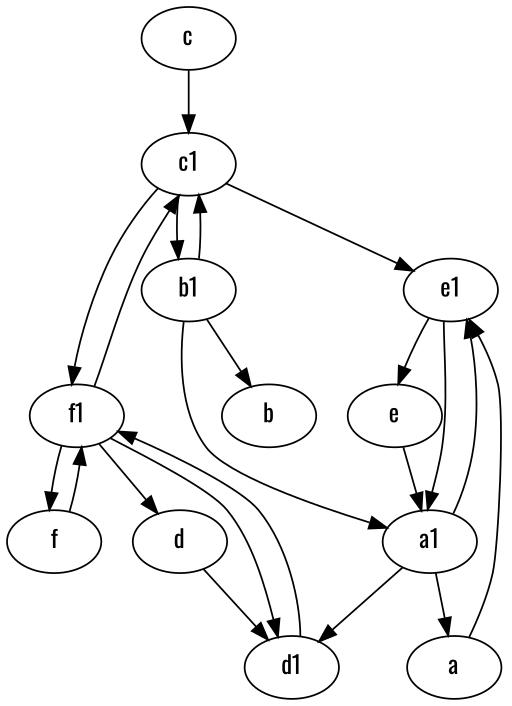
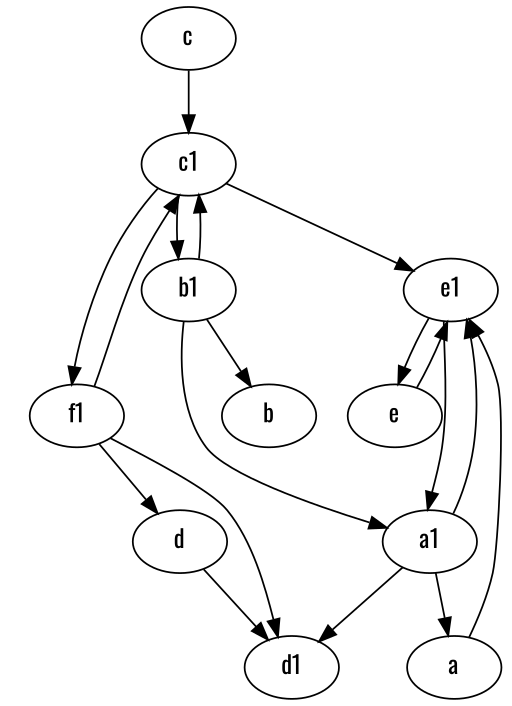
edge "e" -> "a1": now "e" -> "e1"
edge "d1" -> "f1": removed
node "f": removed
